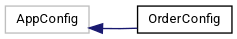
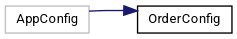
edge "OrderConfig" -> "AppConfig": reversed
